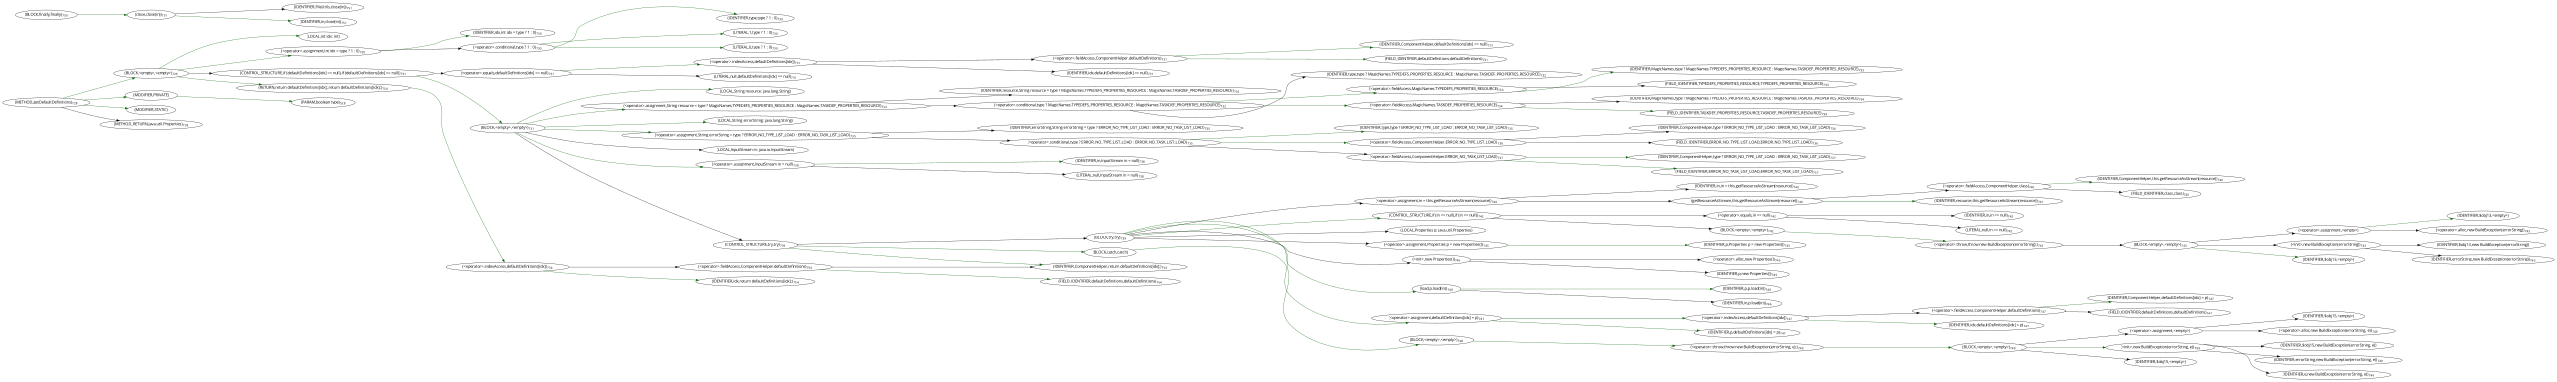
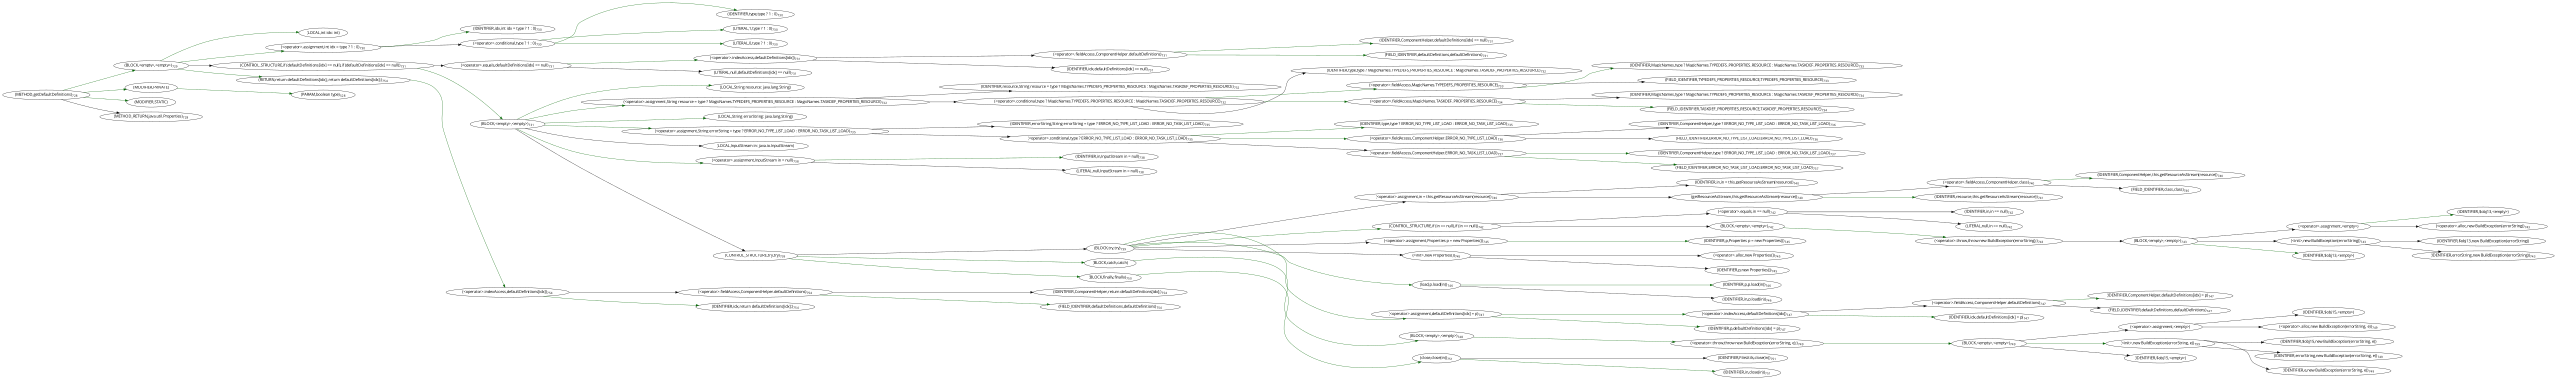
node "(LOCAL,Properties p: java.util.Properties)": removed
edge "(CONTROL_STRUCTURE,try,try)" -> "(IDENTIFIER,ComponentHelper,return defaultDefinitions[idx];)": now "(CONTROL_STRUCTURE,try,try)" -> "(BLOCK,finally,finally)"
